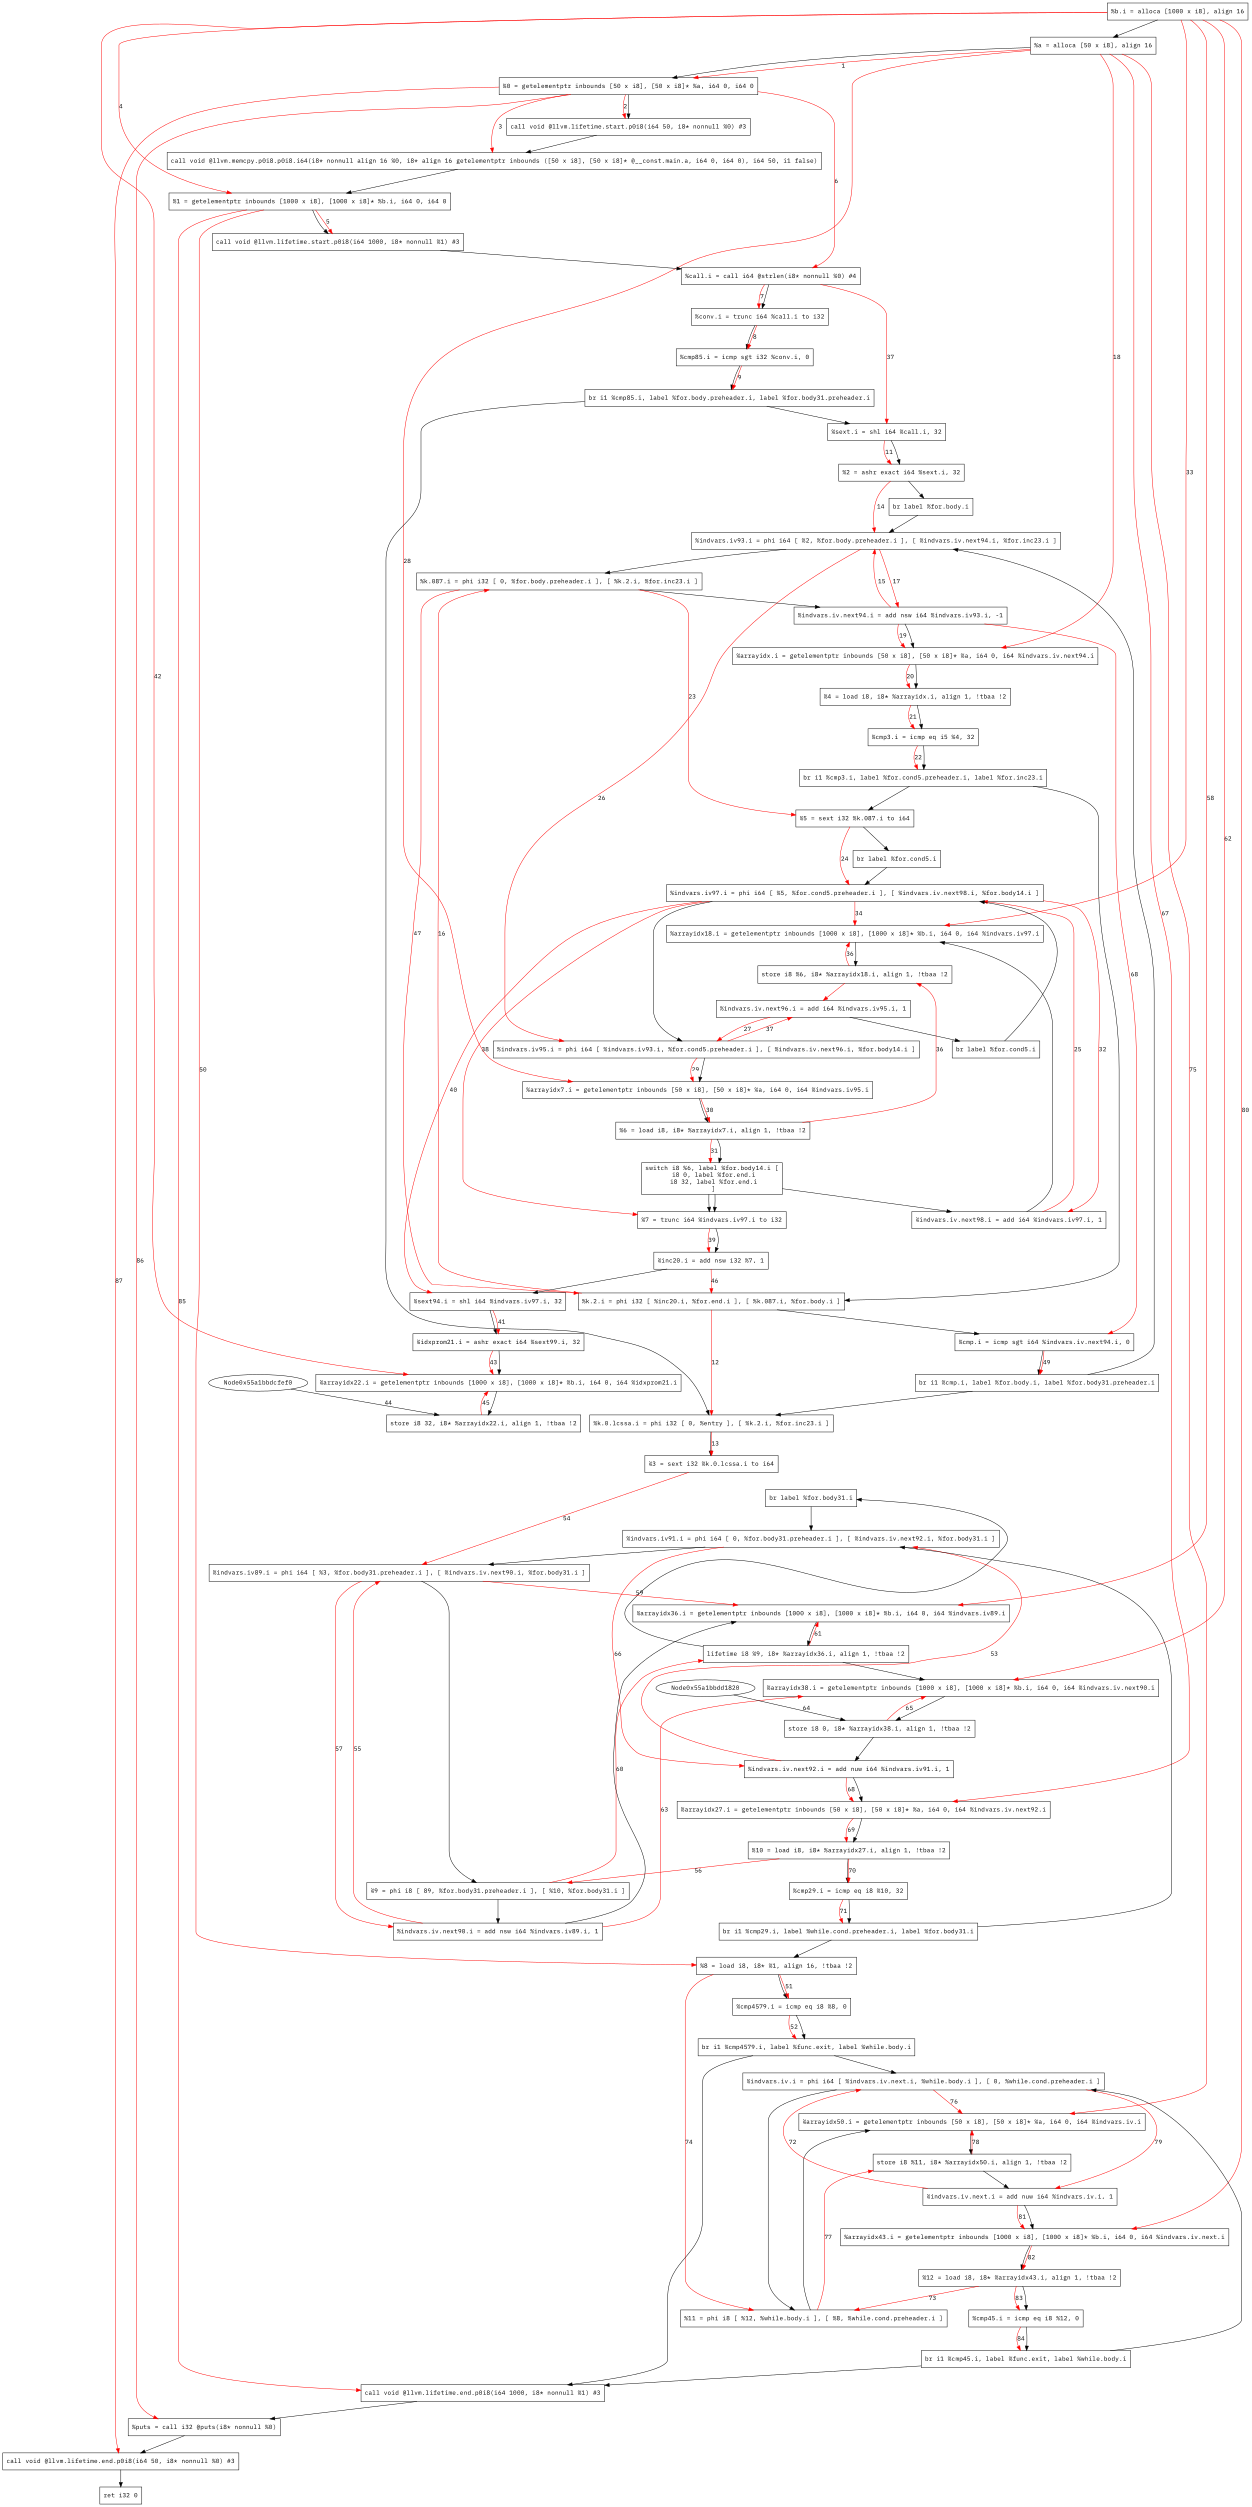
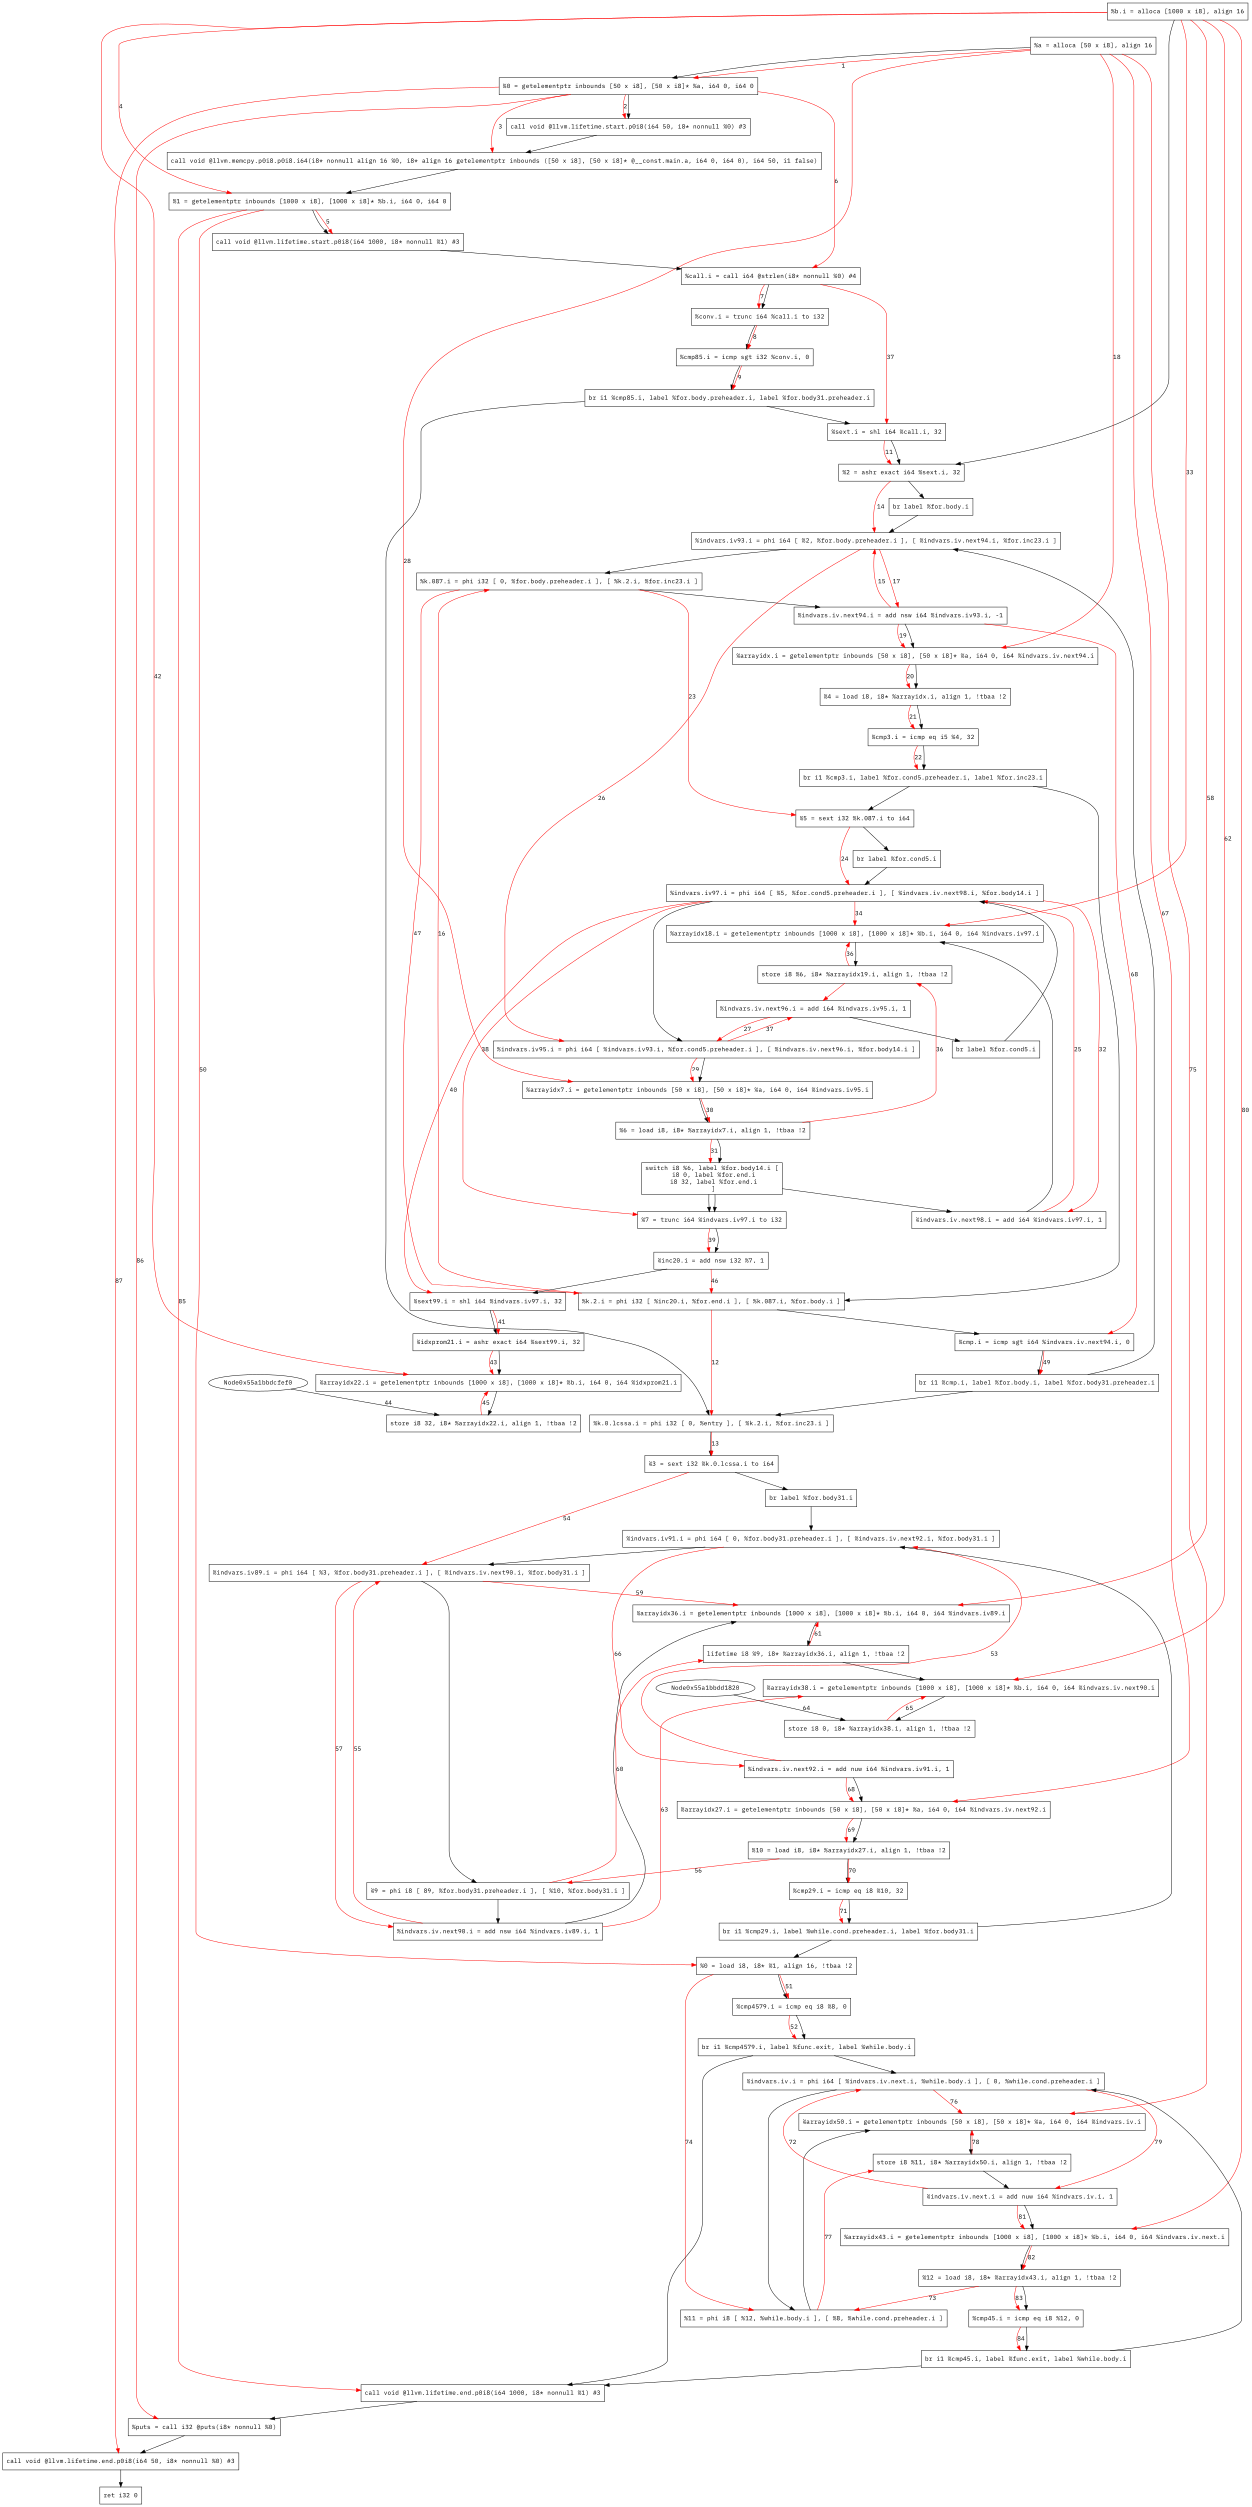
edge "%b.i = alloca [1000 x i8], align 16" -> "%a = alloca [50 x i8], align 16": now "%b.i = alloca [1000 x i8], align 16" -> "%2 = ashr exact i64 %sext.i, 32"
node "store i8 %6, i8* %arrayidx18.i, align 1, !tbaa !2": label "store i8 %6, i8* %arrayidx18.i, align 1, !tbaa !2" -> "store i8 %6, i8* %arrayidx19.i, align 1, !tbaa !2"
node "%sext94.i = shl i64 %indvars.iv97.i, 32": label "%sext94.i = shl i64 %indvars.iv97.i, 32" -> "%sext99.i = shl i64 %indvars.iv97.i, 32"
edge "lifetime i8 %9, i8* %arrayidx36.i, align 1, !tbaa !2" -> "br label %for.body31.i": now "%3 = sext i32 %k.0.lcssa.i to i64" -> "br label %for.body31.i"
edge "store i8 0, i8* %arrayidx38.i, align 1, !tbaa !2" -> "%indvars.iv.next92.i = add nuw i64 %indvars.iv91.i, 1": removed
node "%8 = load i8, i8* %1, align 16, !tbaa !2": label "%8 = load i8, i8* %1, align 16, !tbaa !2" -> "%0 = load i8, i8* %1, align 16, !tbaa !2"
